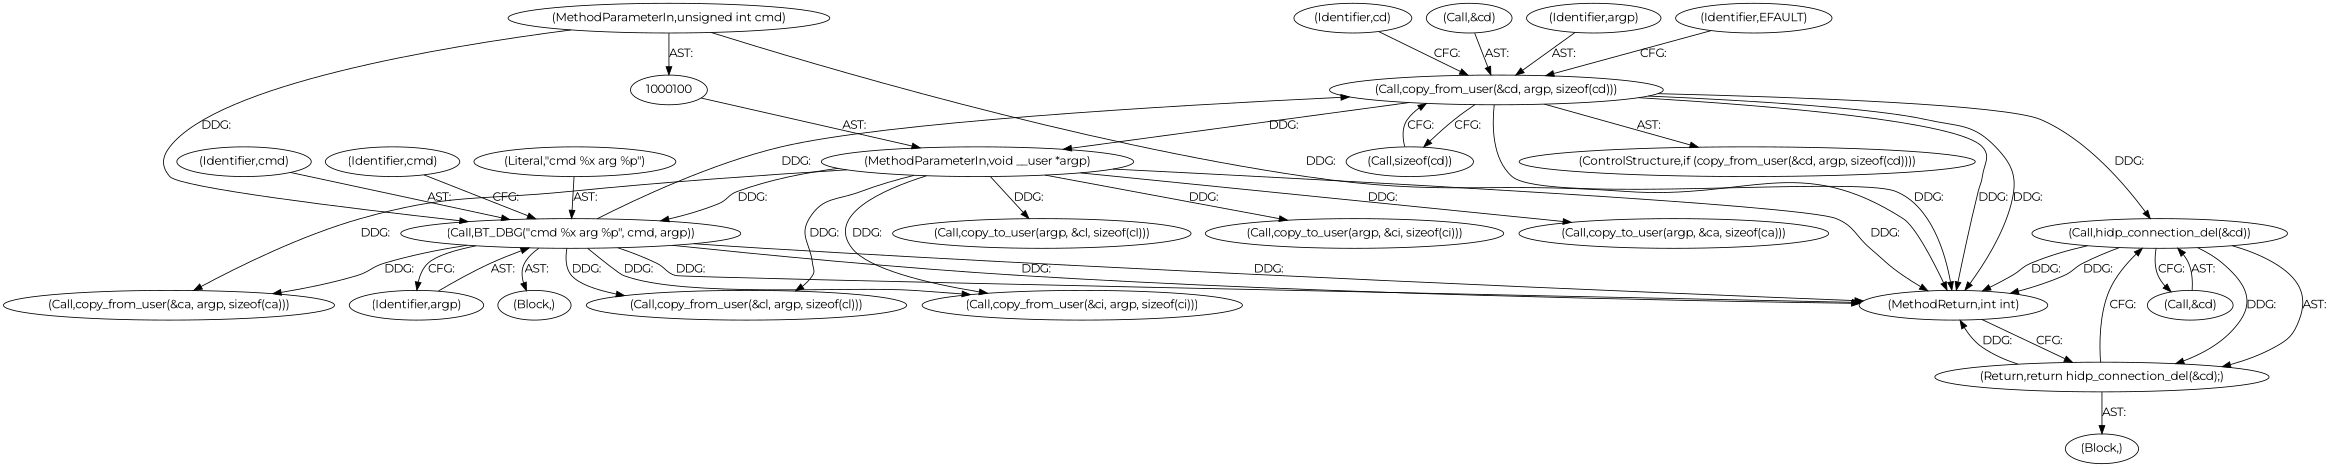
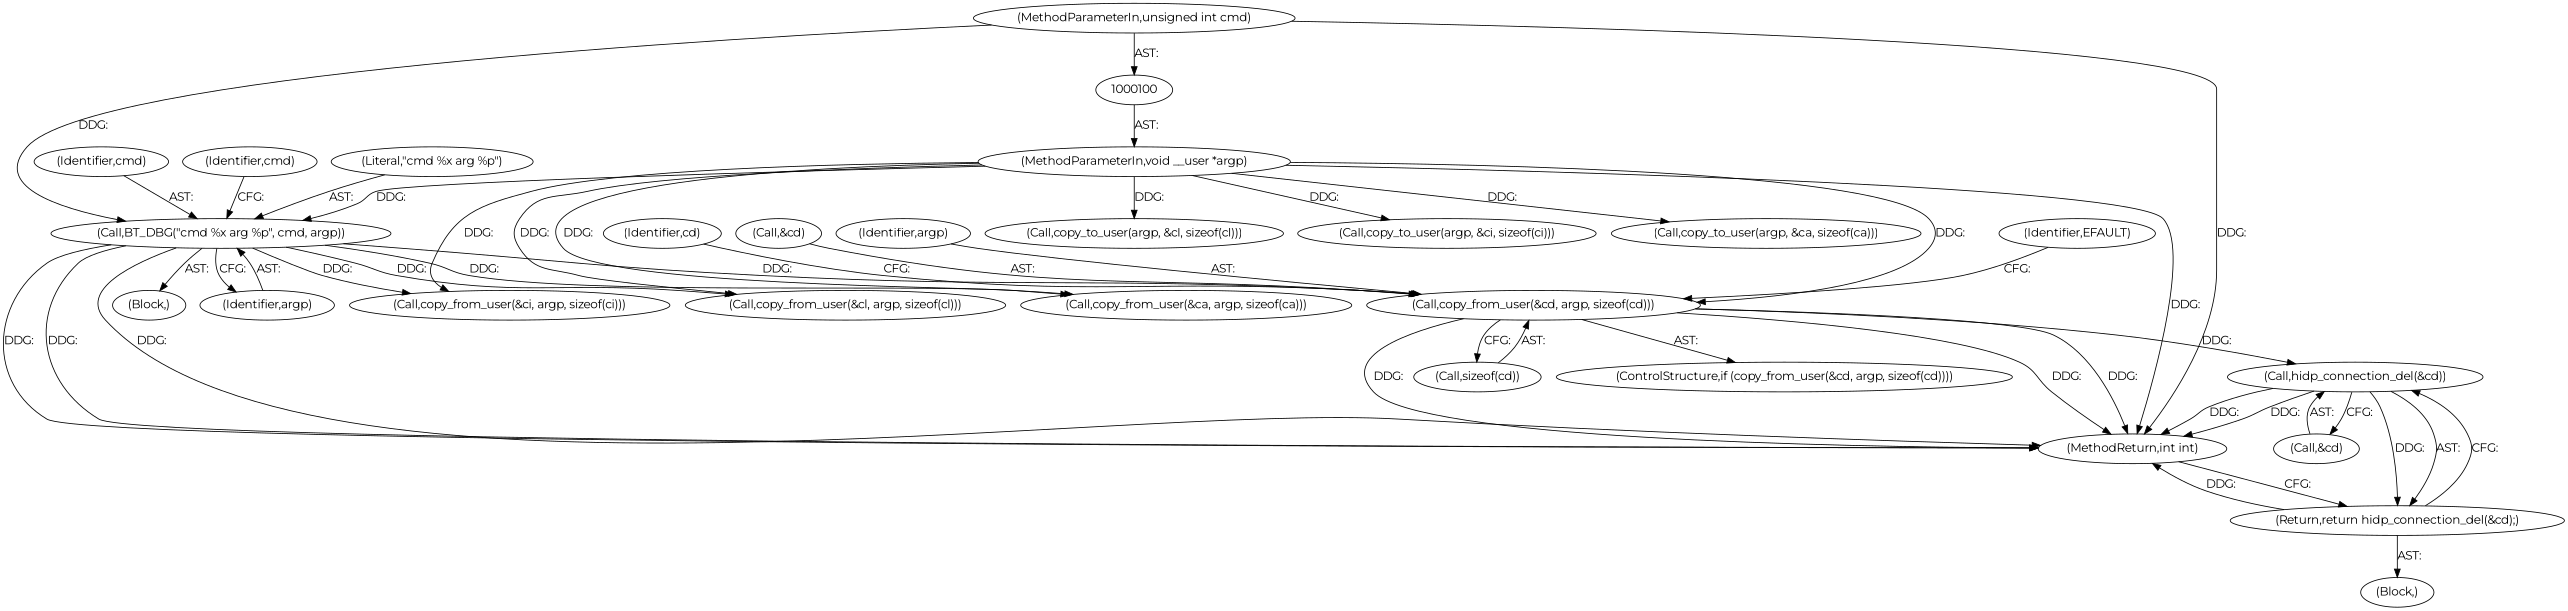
edge "(Call,copy_from_user(&cd, argp, sizeof(cd)))" -> "(MethodParameterIn,void __user *argp)": reversed
edge "(Call,sizeof(cd))" -> "(Call,copy_from_user(&cd, argp, sizeof(cd)))": label "CFG: " -> "AST: "
